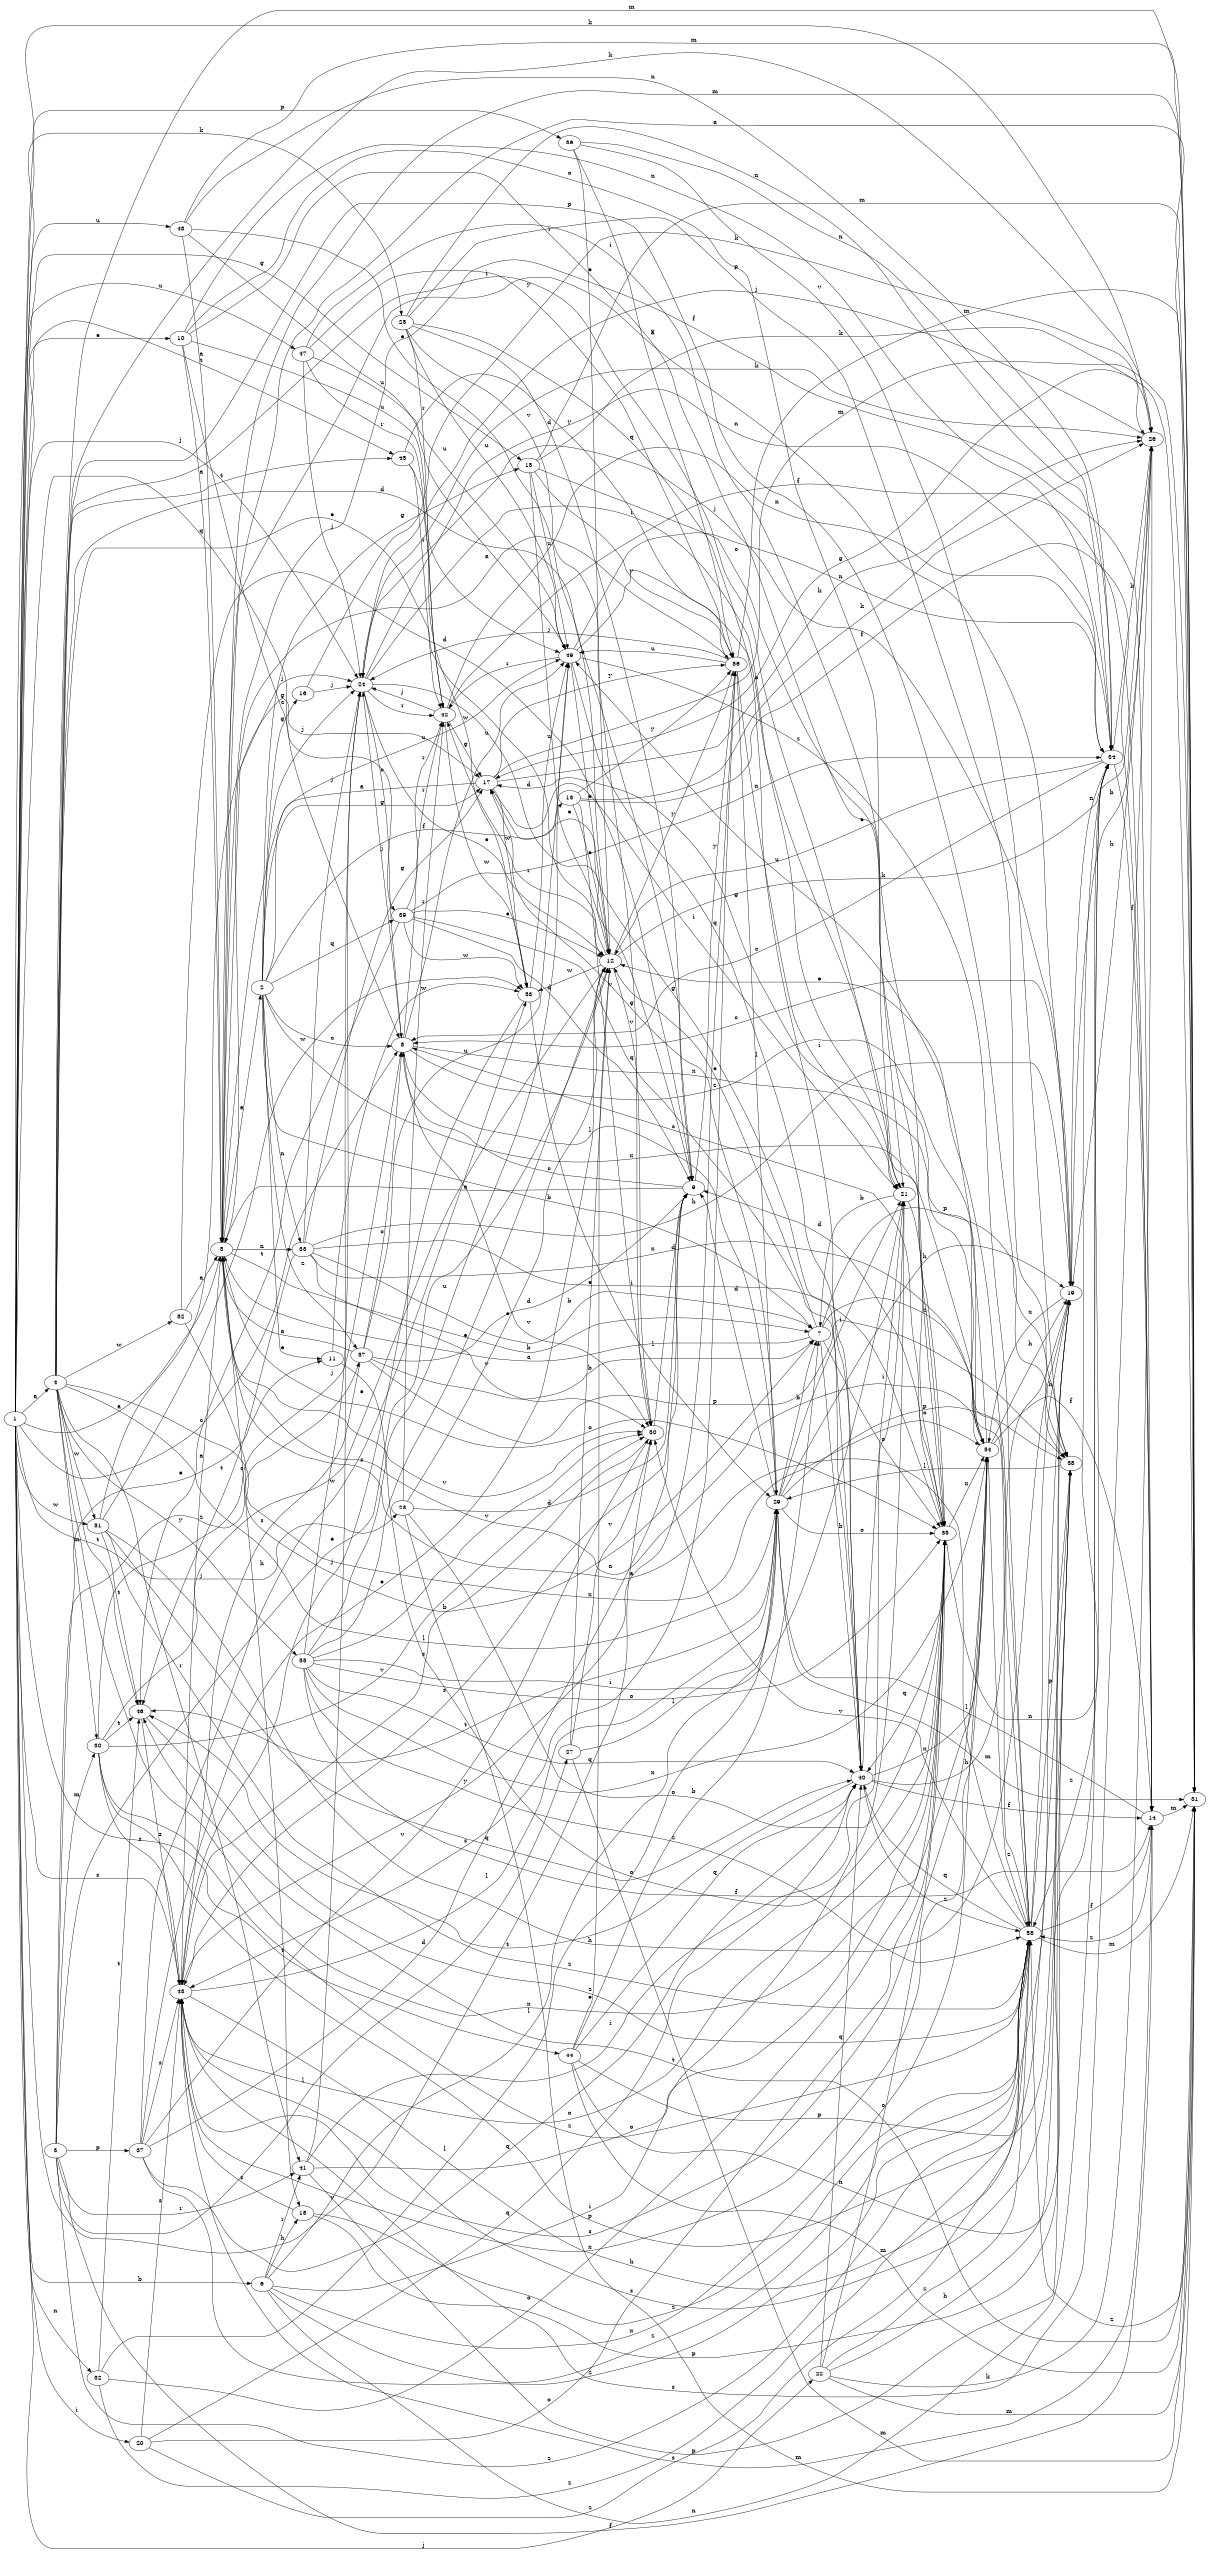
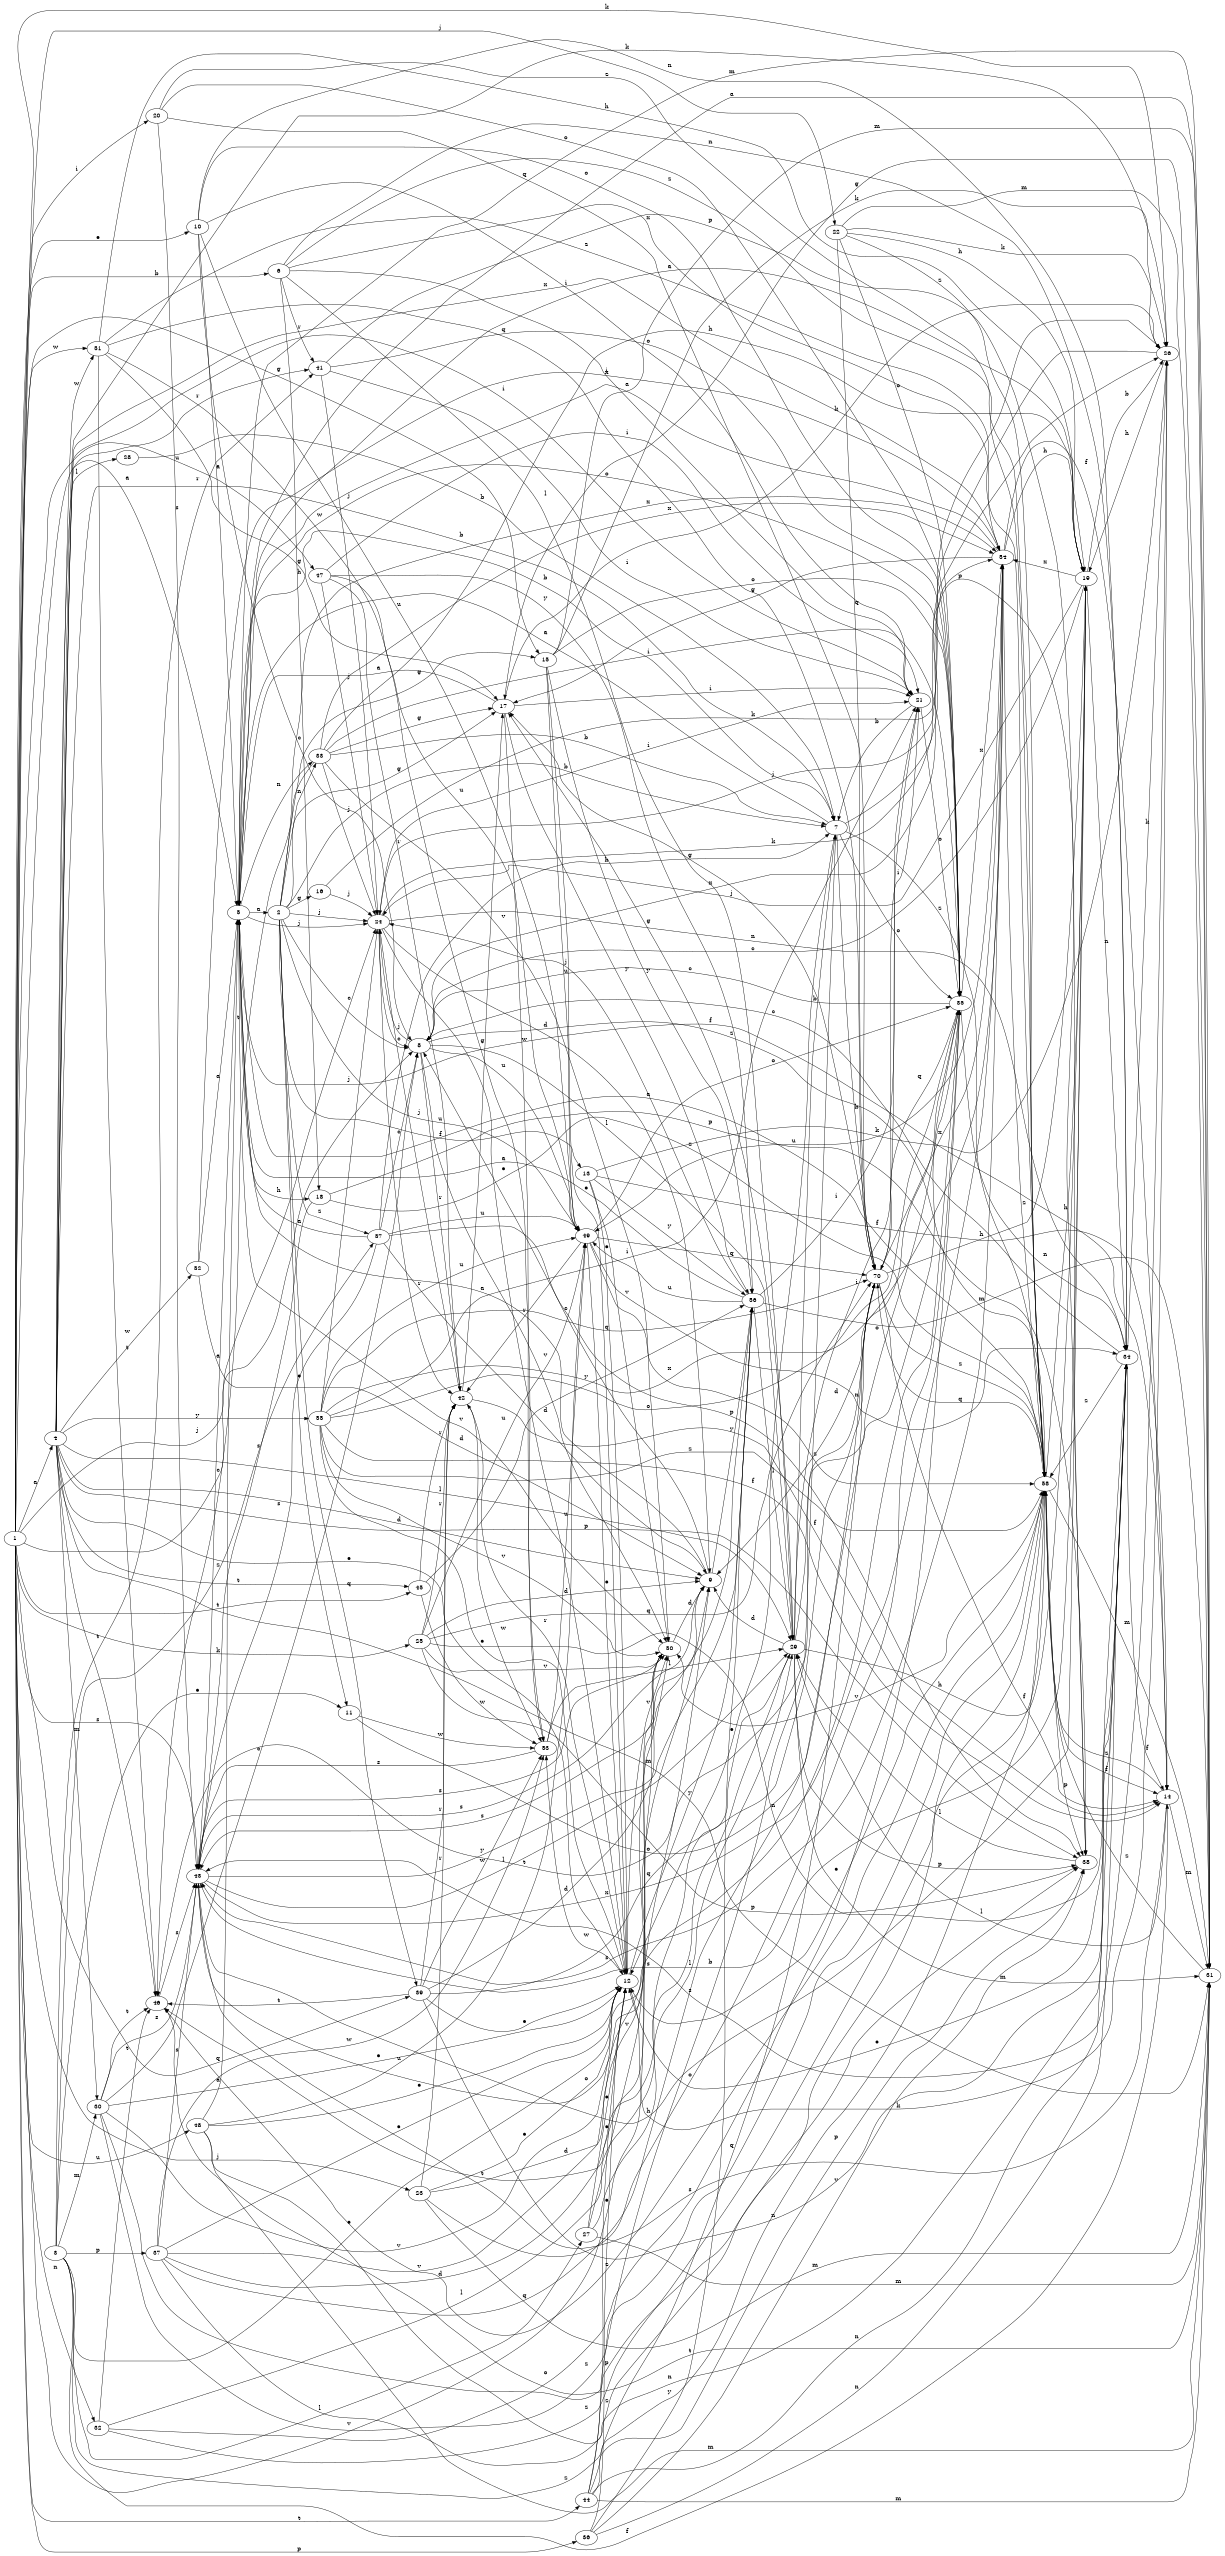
node "28": added
edge "42" -> "34": removed, label "n"
edge "17" -> "31": removed, label "m"
node "40": label "40" -> "70"
